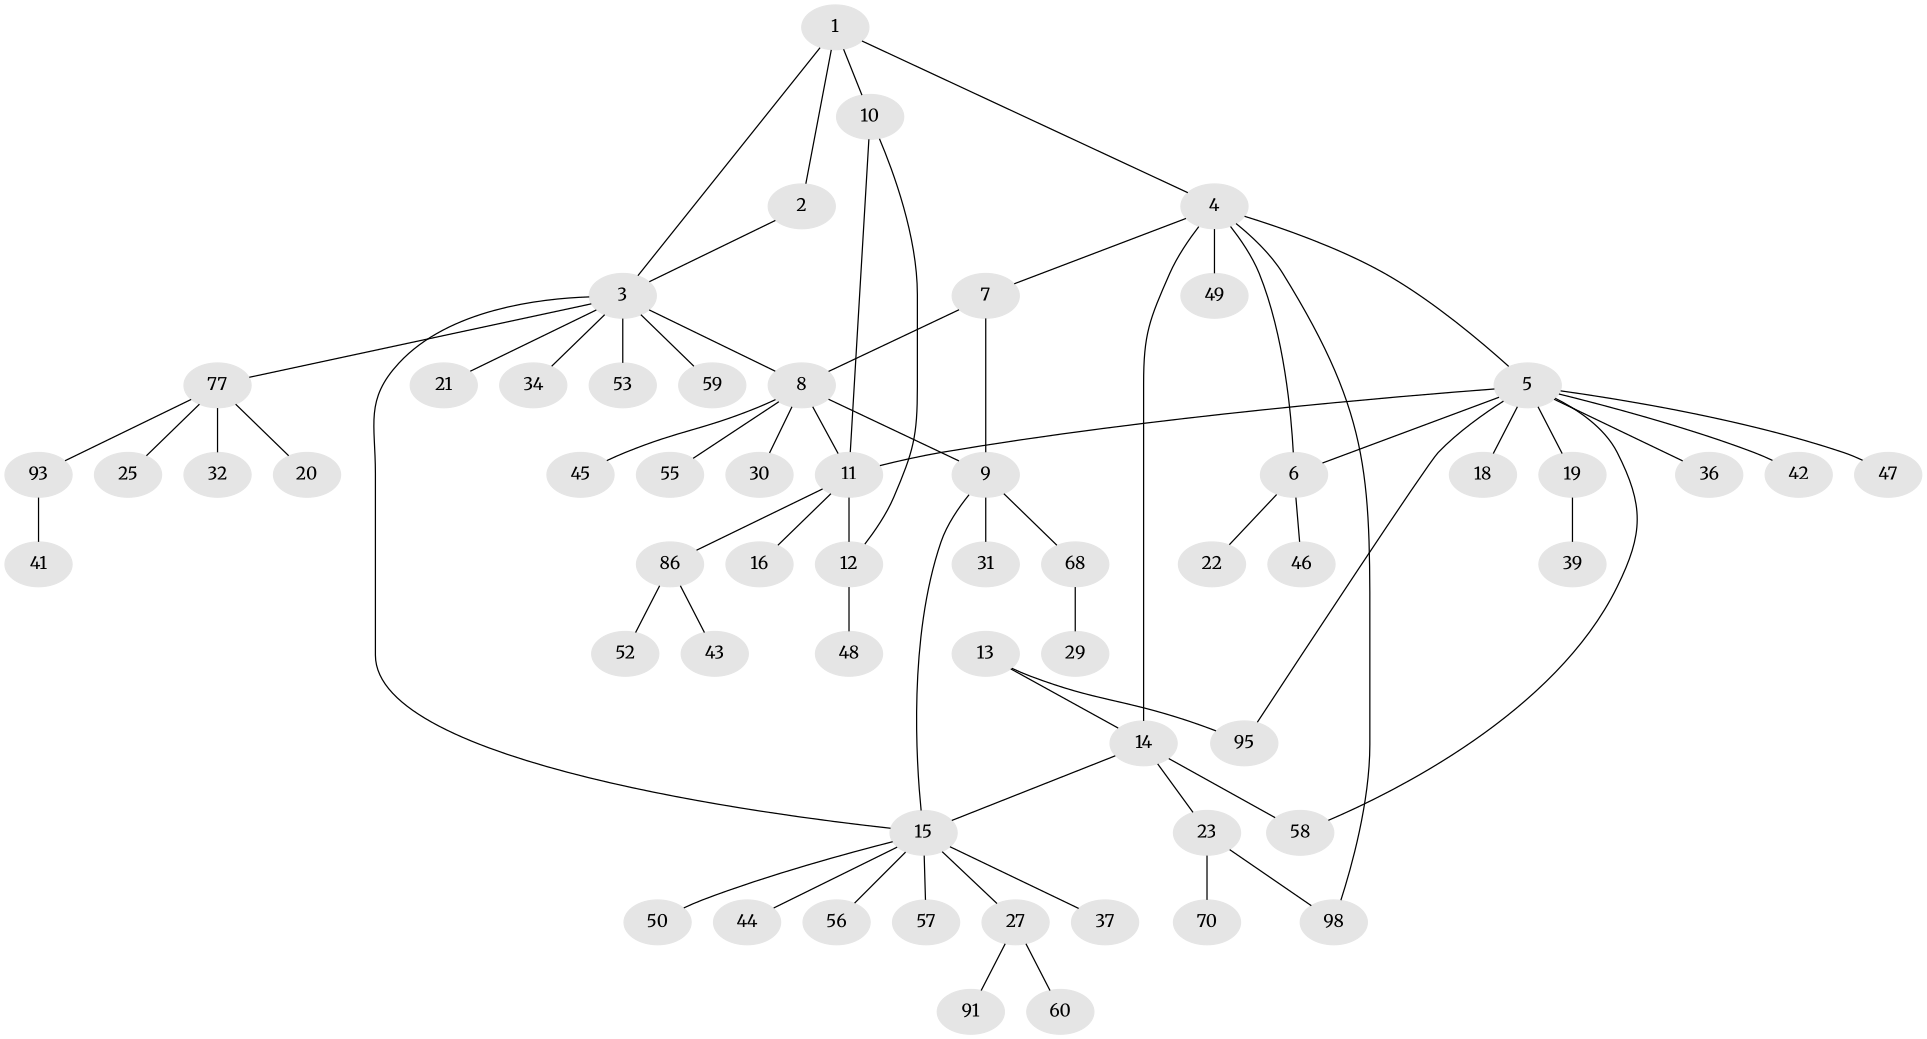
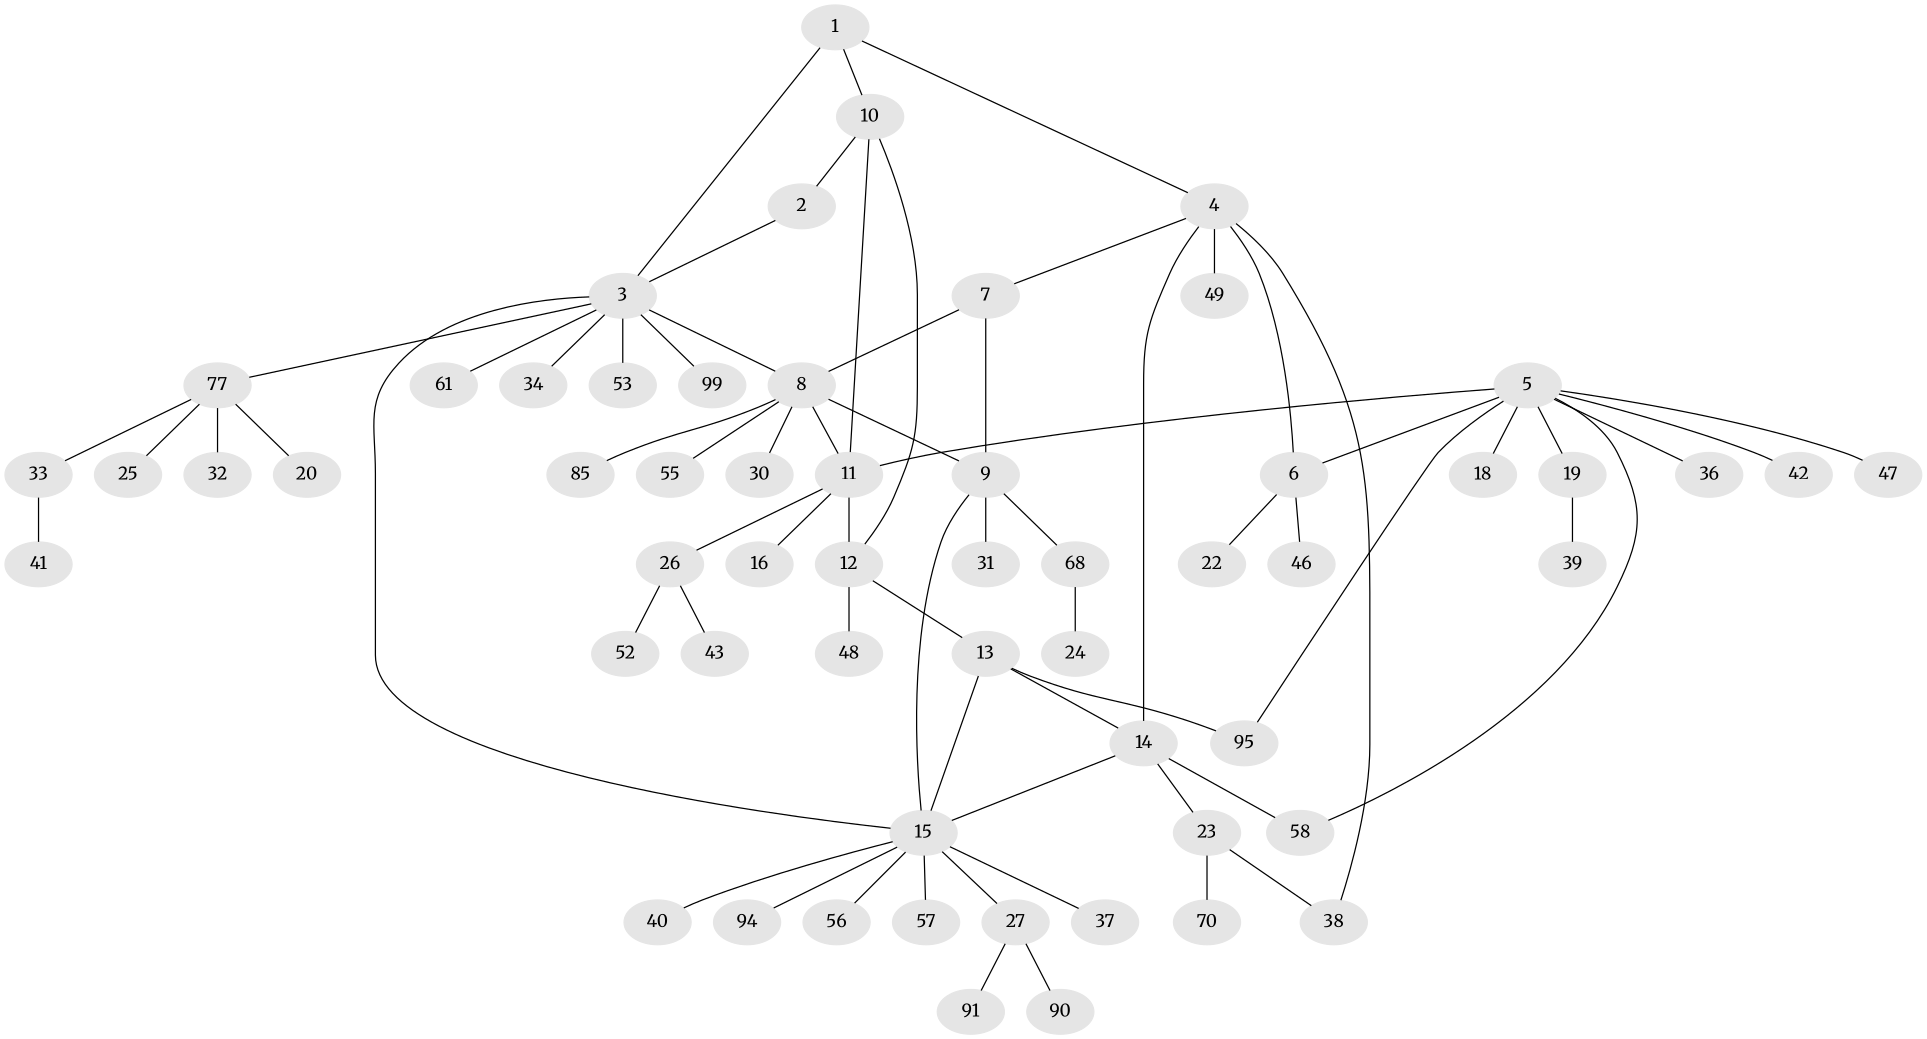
edge "1" -- "2": now "10" -- "2"
edge "4" -- "5": removed
node "21": label "21" -> "61"
node "59": label "59" -> "99"
node "93": label "93" -> "33"
node "45": label "45" -> "85"
node "86": label "86" -> "26"
edge "12" -- "13": added
node "29": label "29" -> "24"
edge "13" -- "15": added
node "50": label "50" -> "40"
node "44": label "44" -> "94"
node "98": label "98" -> "38"
node "60": label "60" -> "90"
